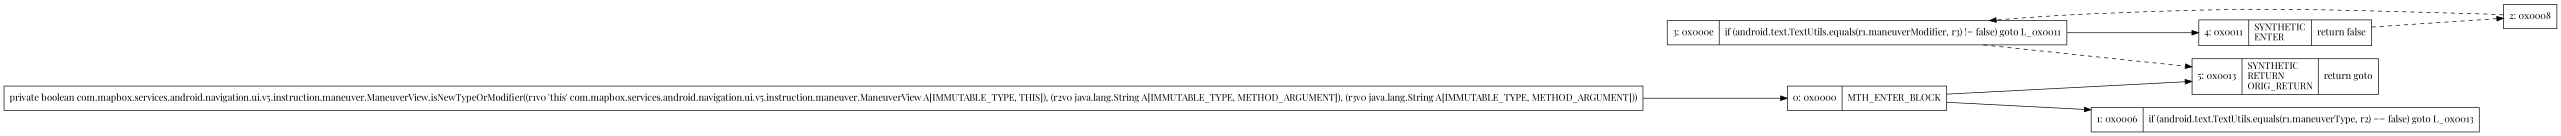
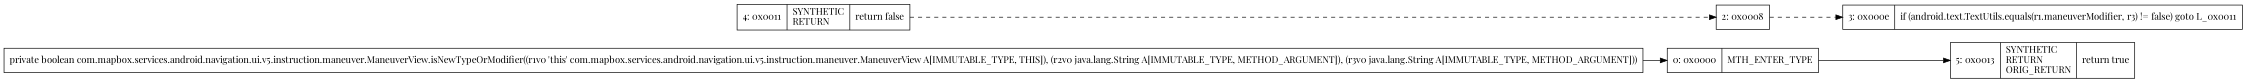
edge "3: 0x000e" -> "4: 0x0011": removed
node "4: 0x0011": text "ENTER" -> "RETURN"
edge "3: 0x000e" -> "5: 0x0013": removed
node "5: 0x0013": text "return goto" -> "return true"
node "0: 0x0000": text "MTH_ENTER_BLOCK" -> "MTH_ENTER_TYPE"
node "1: 0x0006": removed
